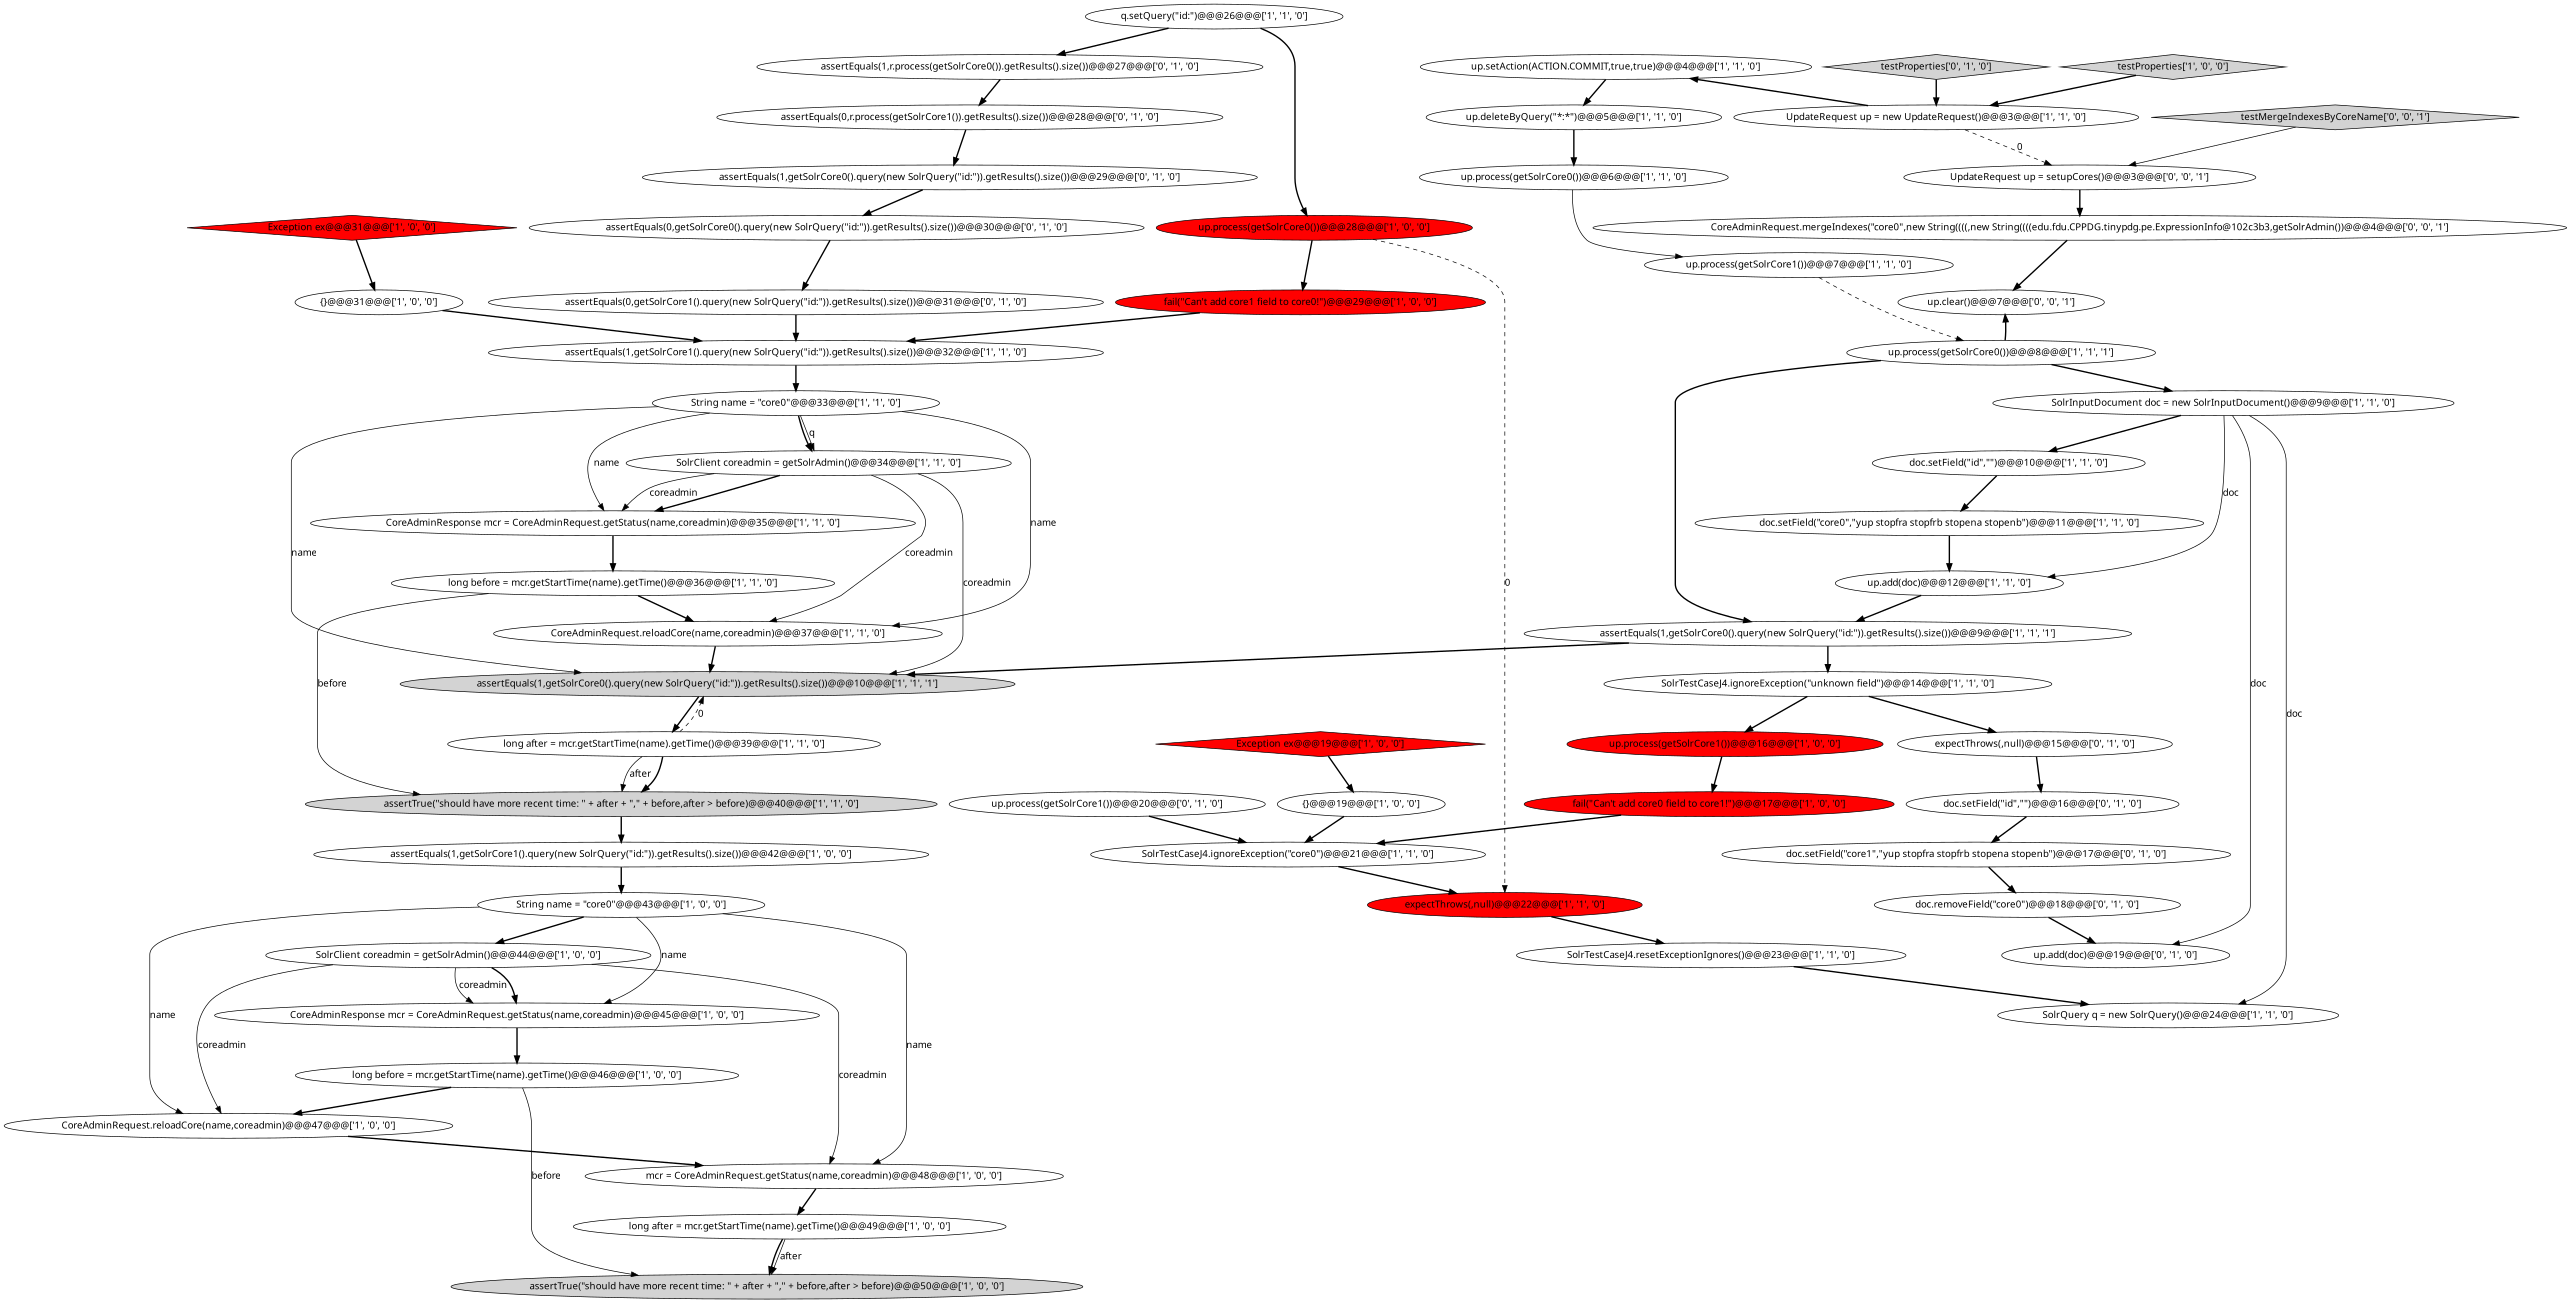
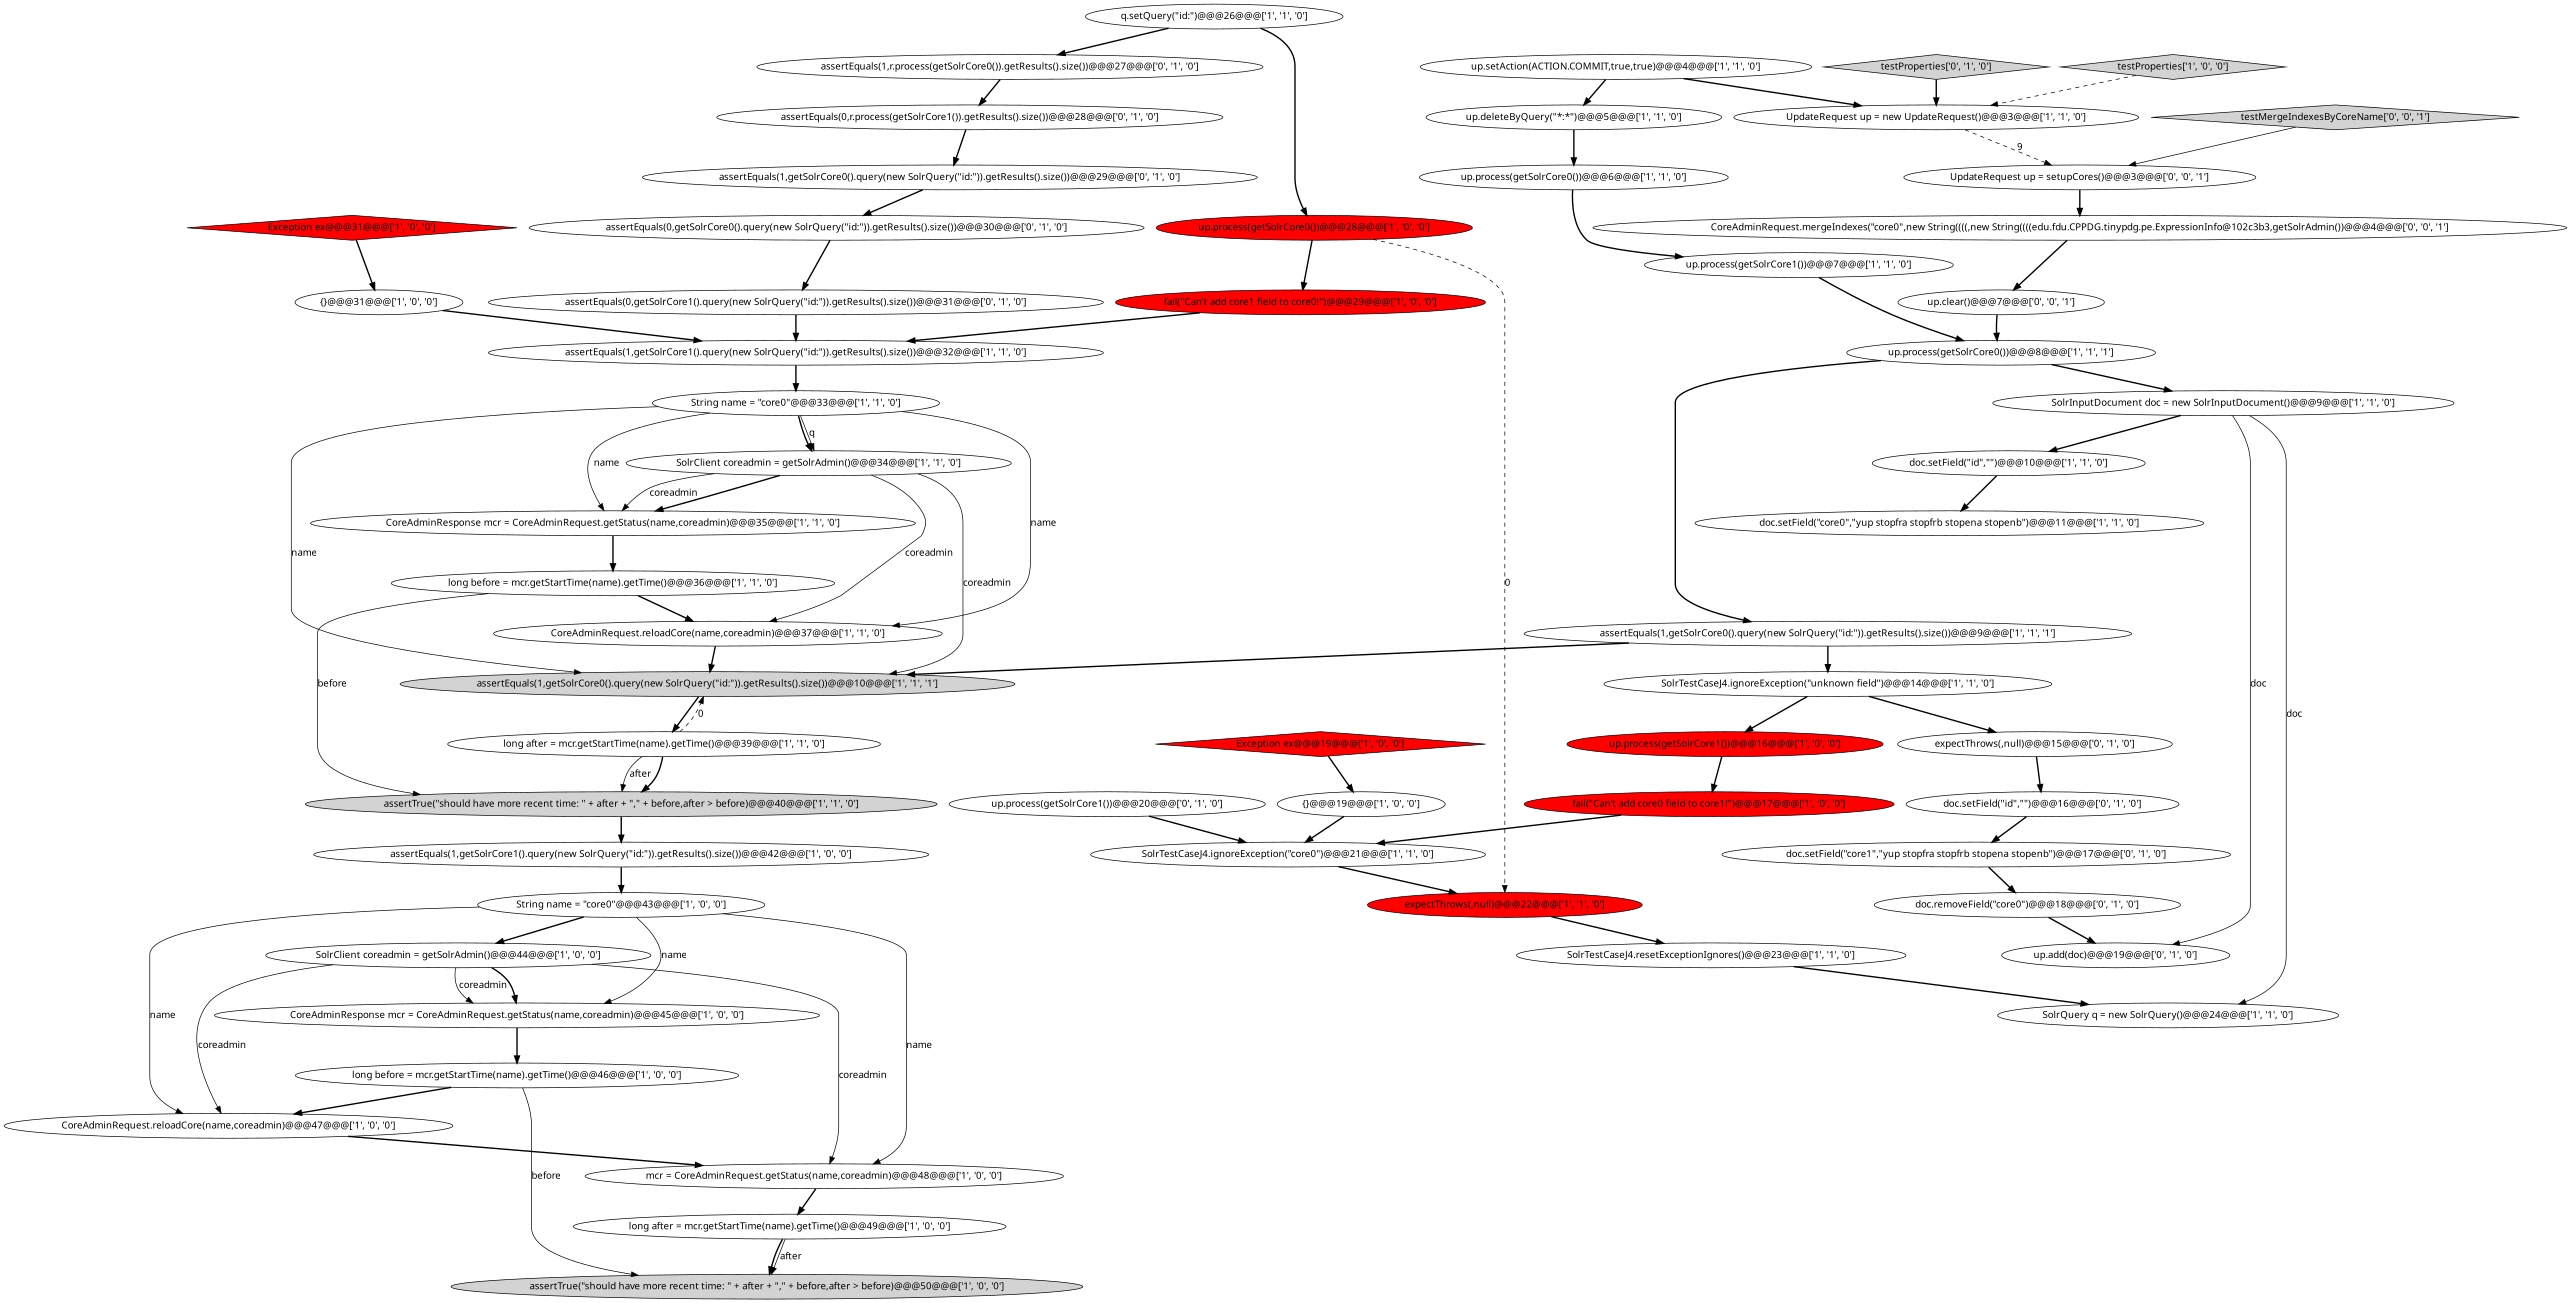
edge "testProperties['1', '0', '0']" -> "UpdateRequest up = new UpdateRequest()@@@3@@@['1', '1', '0']": style bold -> dashed
edge "UpdateRequest up = new UpdateRequest()@@@3@@@['1', '1', '0']" -> "up.setAction(ACTION.COMMIT,true,true)@@@4@@@['1', '1', '0']": reversed
edge "UpdateRequest up = new UpdateRequest()@@@3@@@['1', '1', '0']" -> "UpdateRequest up = setupCores()@@@3@@@['0', '0', '1']": label "0" -> "9"
edge "up.process(getSolrCore0())@@@6@@@['1', '1', '0']" -> "up.process(getSolrCore1())@@@7@@@['1', '1', '0']": style solid -> bold
edge "up.process(getSolrCore1())@@@7@@@['1', '1', '0']" -> "up.process(getSolrCore0())@@@8@@@['1', '1', '1']": style dashed -> bold
edge "up.process(getSolrCore0())@@@8@@@['1', '1', '1']" -> "up.clear()@@@7@@@['0', '0', '1']": reversed
node "up.add(doc)@@@12@@@['1', '1', '0']": removed
